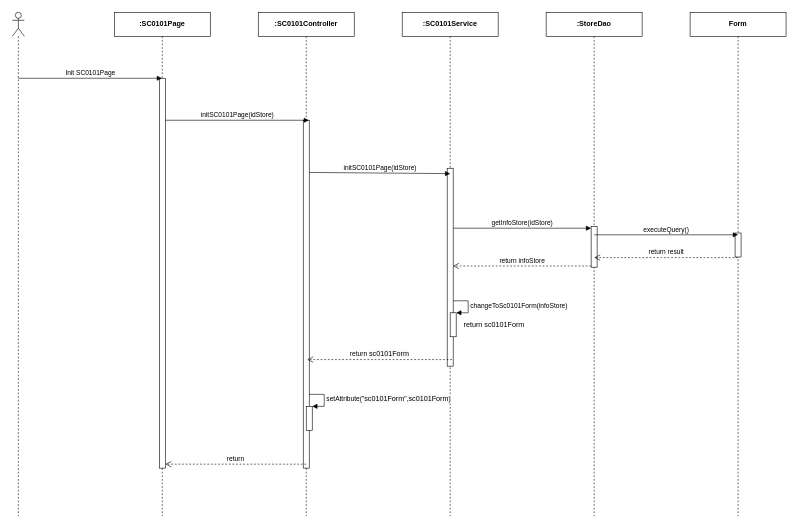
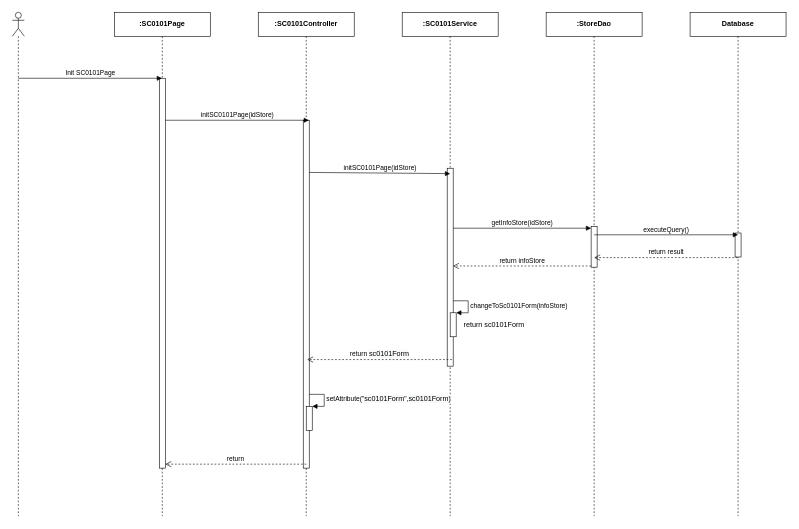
node "Form": label "Form" -> "Database"
